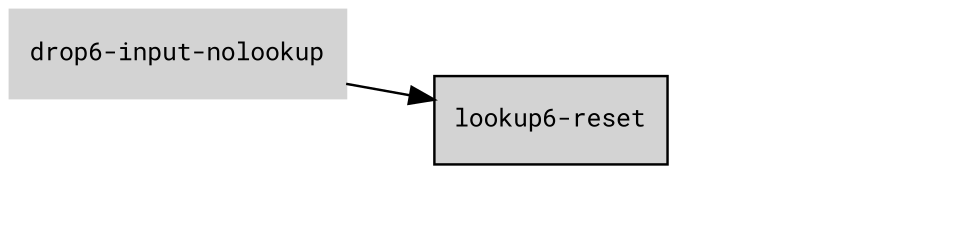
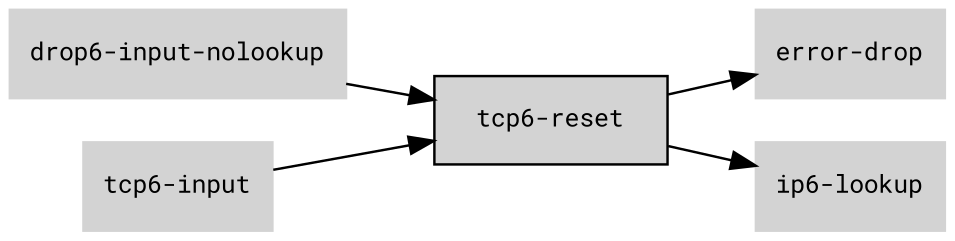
node "error-drop": added
node "lookup6-reset": label "lookup6-reset" -> "tcp6-reset"
node "tcp6-input": added
node "ip6-lookup": added
